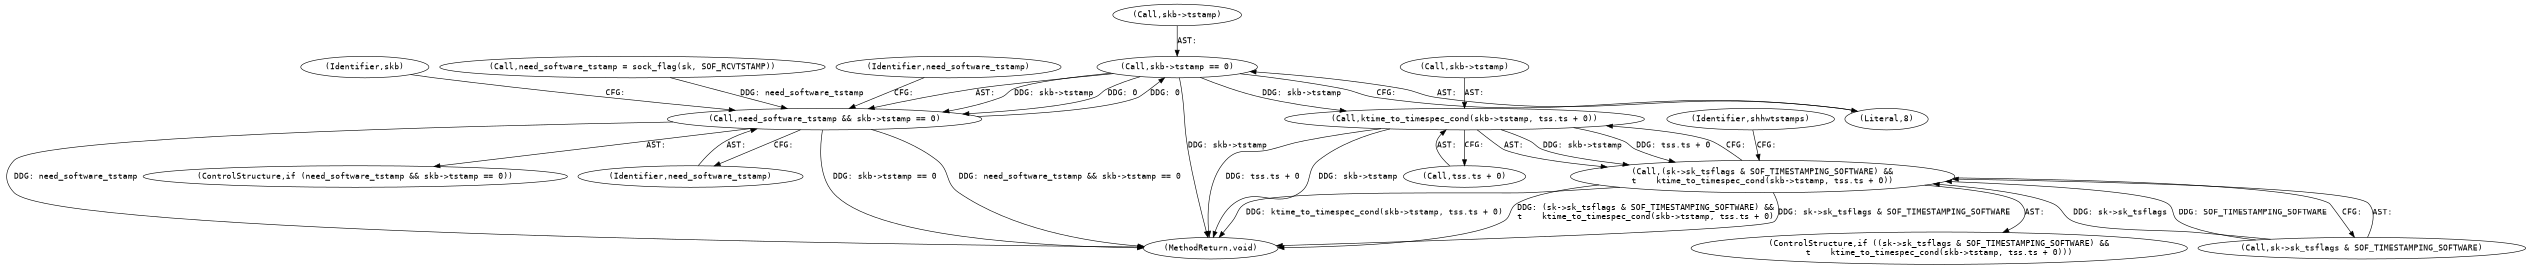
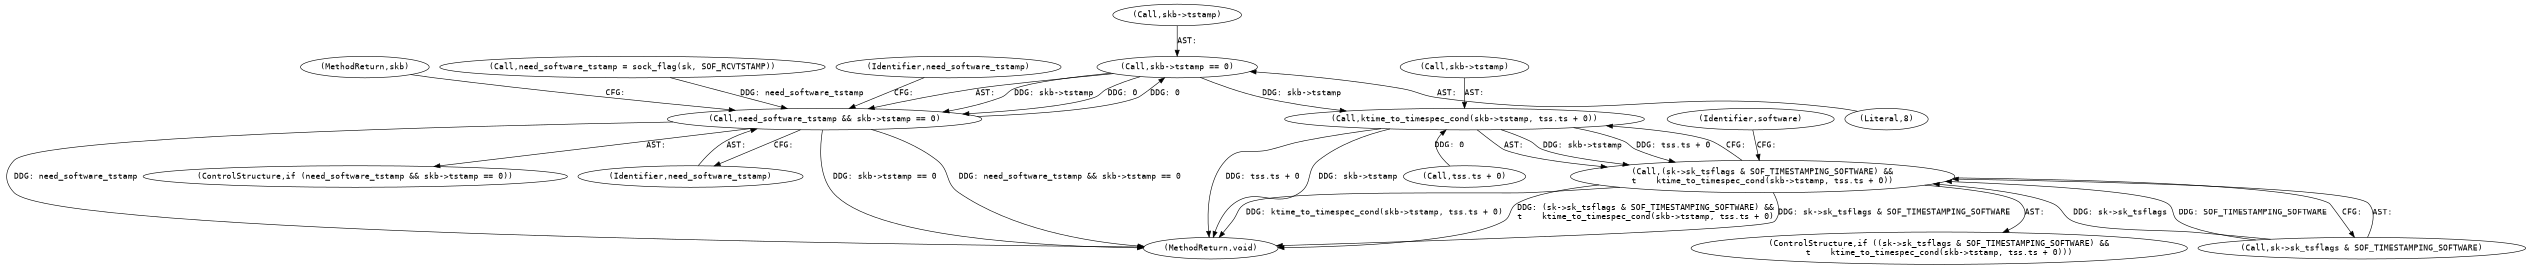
node "(Identifier,skb)": label "(Identifier,skb)" -> "(MethodReturn,skb)"
edge "(Call,skb->tstamp == 0)" -> "(Literal,8)": removed, label "CFG:"
node "(Identifier,shhwtstamps)": label "(Identifier,shhwtstamps)" -> "(Identifier,software)"
edge "(Call,tss.ts + 0)" -> "(Call,ktime_to_timespec_cond(skb->tstamp, tss.ts + 0))": label "AST: " -> "DDG: 0"
edge "(Call,ktime_to_timespec_cond(skb->tstamp, tss.ts + 0))" -> "(Call,tss.ts + 0)": removed, label "CFG:"
edge "(Call,skb->tstamp == 0)" -> "(MethodReturn,void)": removed, label "DDG: skb->tstamp"
